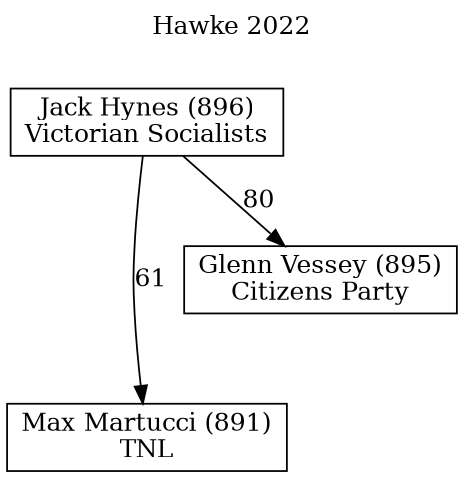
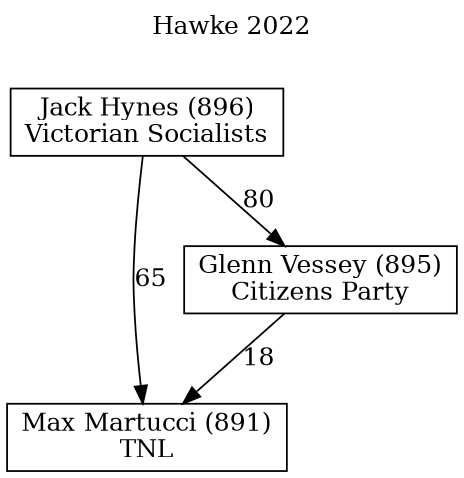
edge "Jack Hynes (896) Victorian Socialists" -> "Max Martucci (891) TNL": label "61" -> "65"
edge "Glenn Vessey (895) Citizens Party" -> "Max Martucci (891) TNL": added, label "18"
